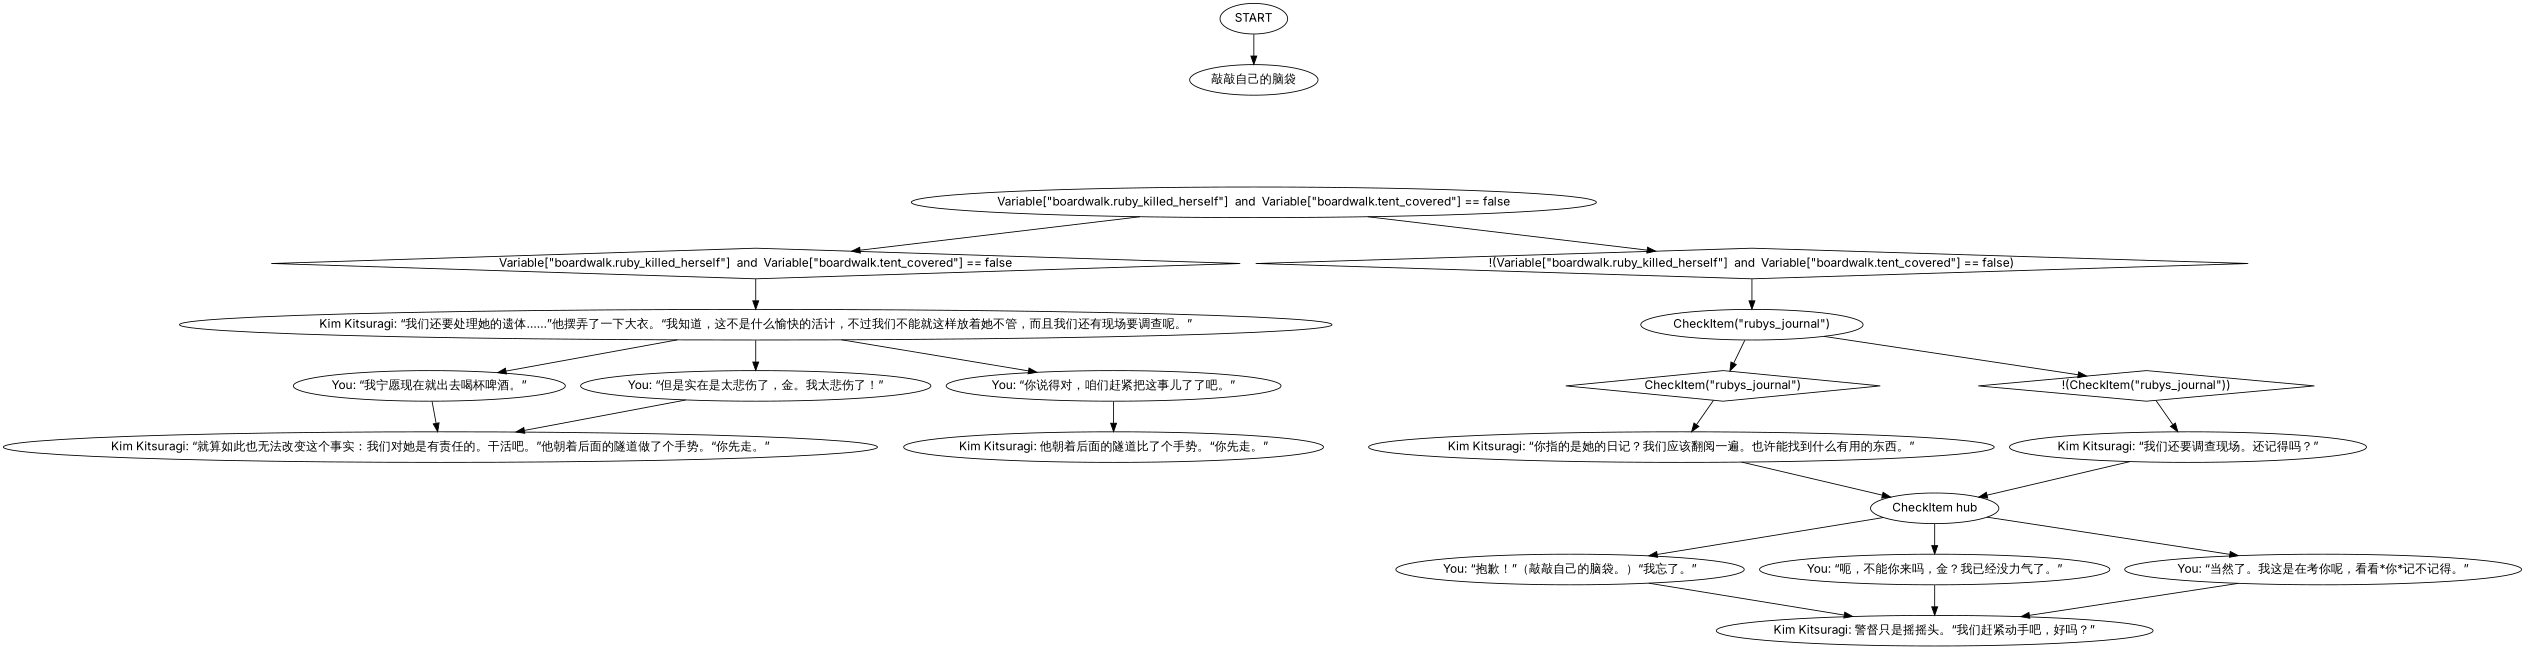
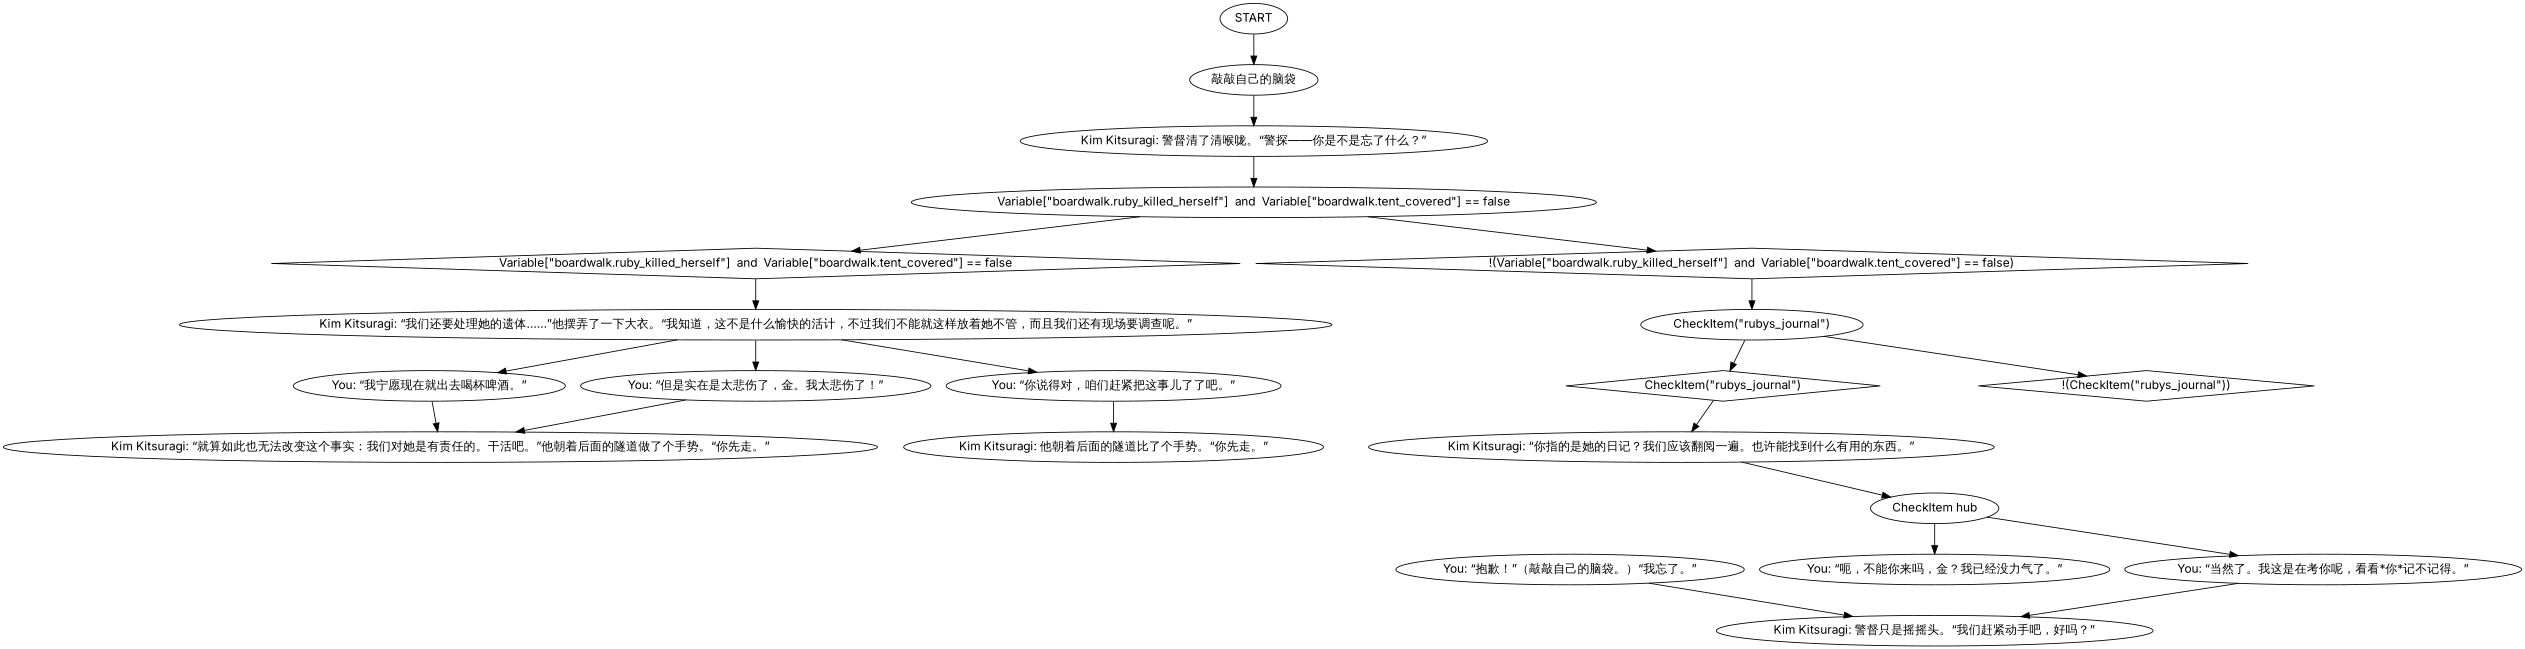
node "Kim Kitsuragi: 警督清了清喉咙。“警探——你是不是忘了什么？”": added
node "Kim Kitsuragi: “我们还要调查现场。还记得吗？”": removed
edge "CheckItem hub" -> "You: “抱歉！”（敲敲自己的脑袋。）“我忘了。”": removed
edge "You: “呃，不能你来吗，金？我已经没力气了。”" -> "Kim Kitsuragi: 警督只是摇摇头。“我们赶紧动手吧，好吗？”": removed
